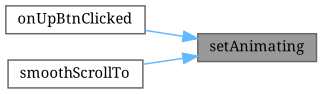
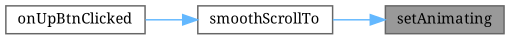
edge "onUpBtnClicked" -> "setAnimating": now "onUpBtnClicked" -> "smoothScrollTo"
